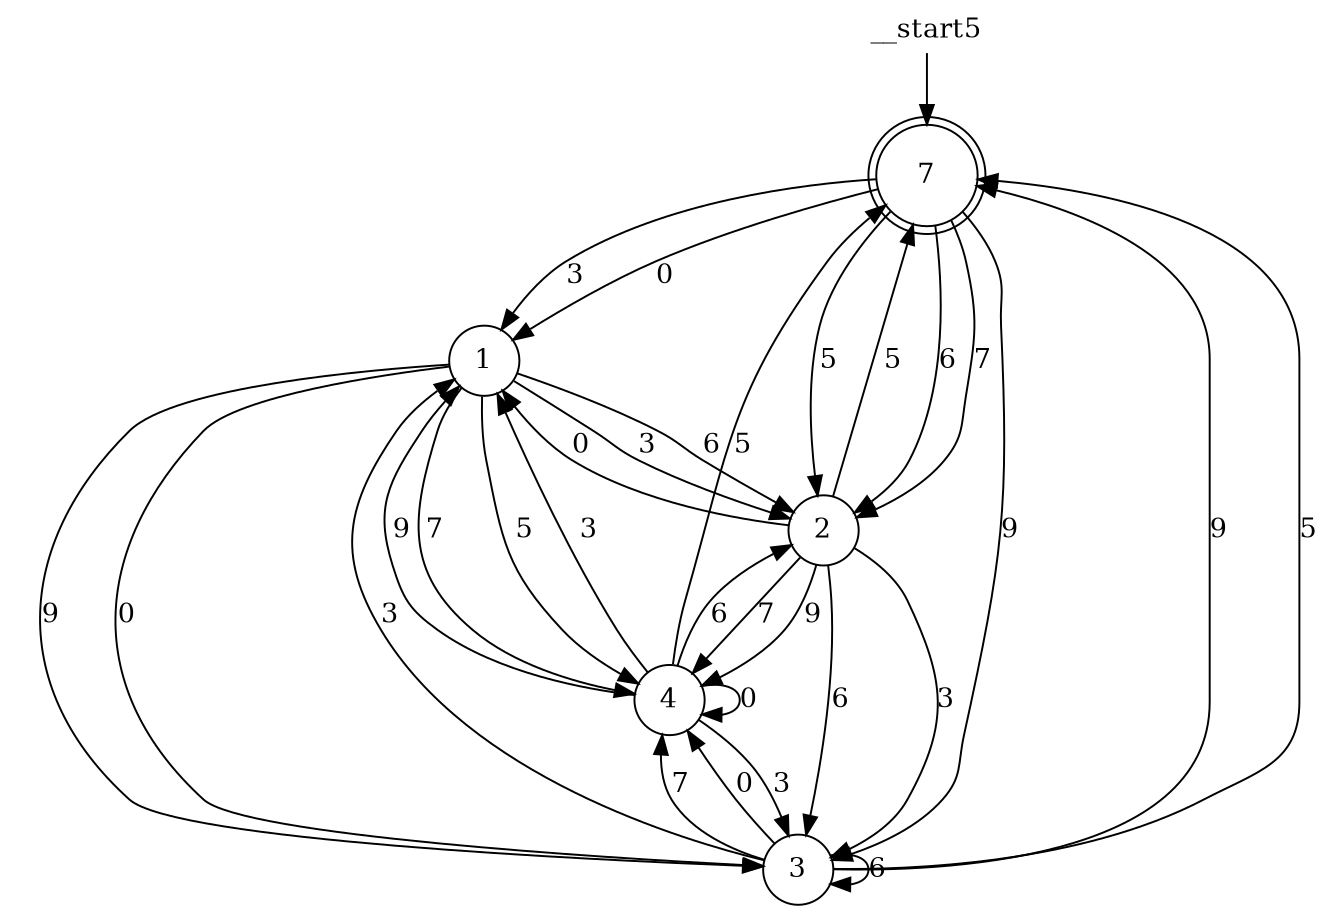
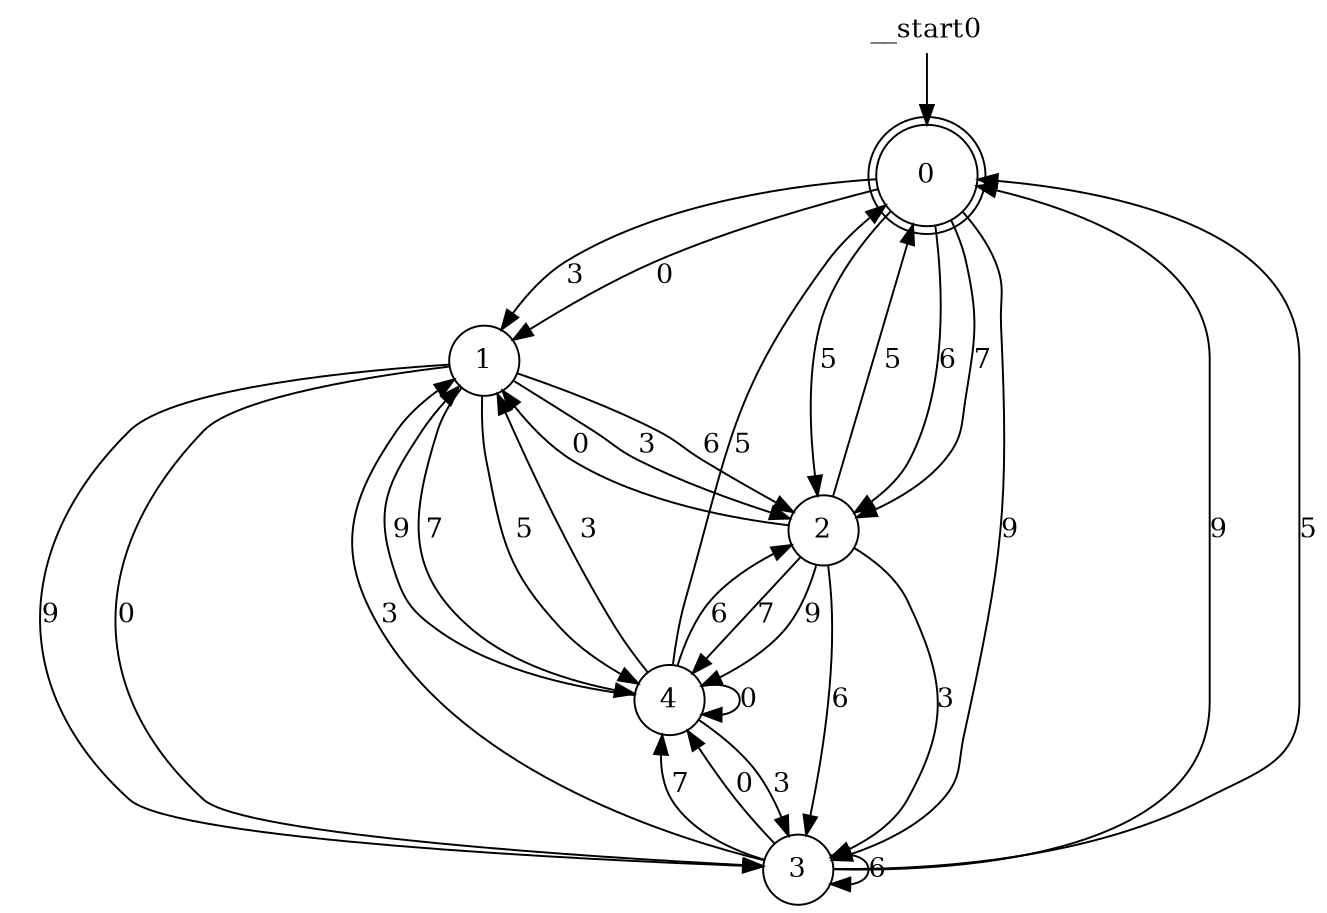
node "__start5": label "__start5" -> "__start0"
node "7": label "7" -> "0"
